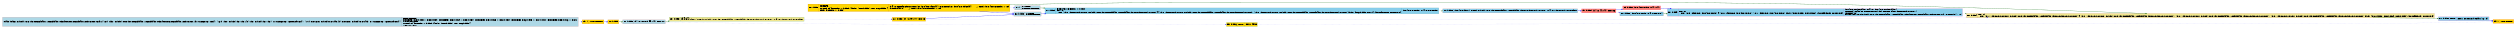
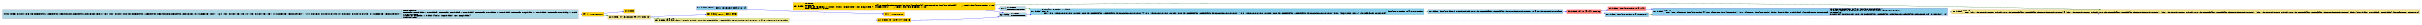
edge "33: 0x003f" -> "34: 0x0045": removed
edge "21: 0x0000" -> "22: 0x0003": now "19: ?" -> "22: 0x0003"
node "22: 0x0003": fillcolor lightblue -> khaki
edge "22: 0x0003" -> "35: 0x0046": style dotted -> bold
